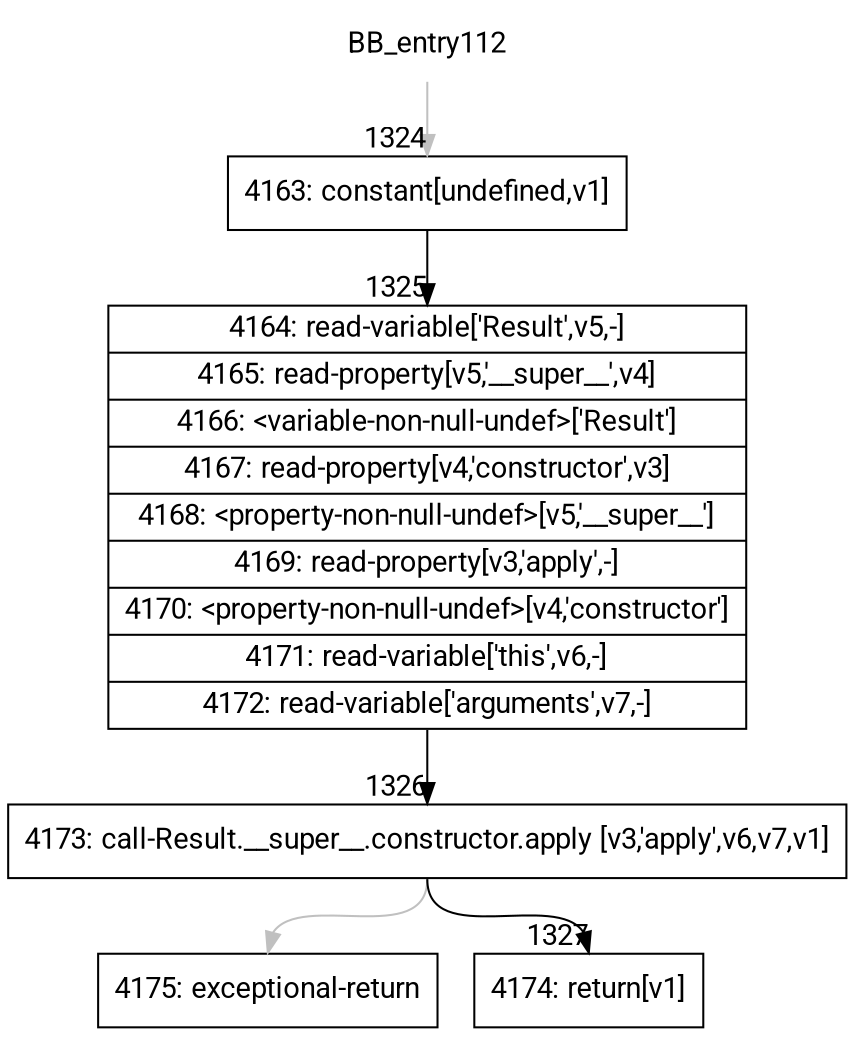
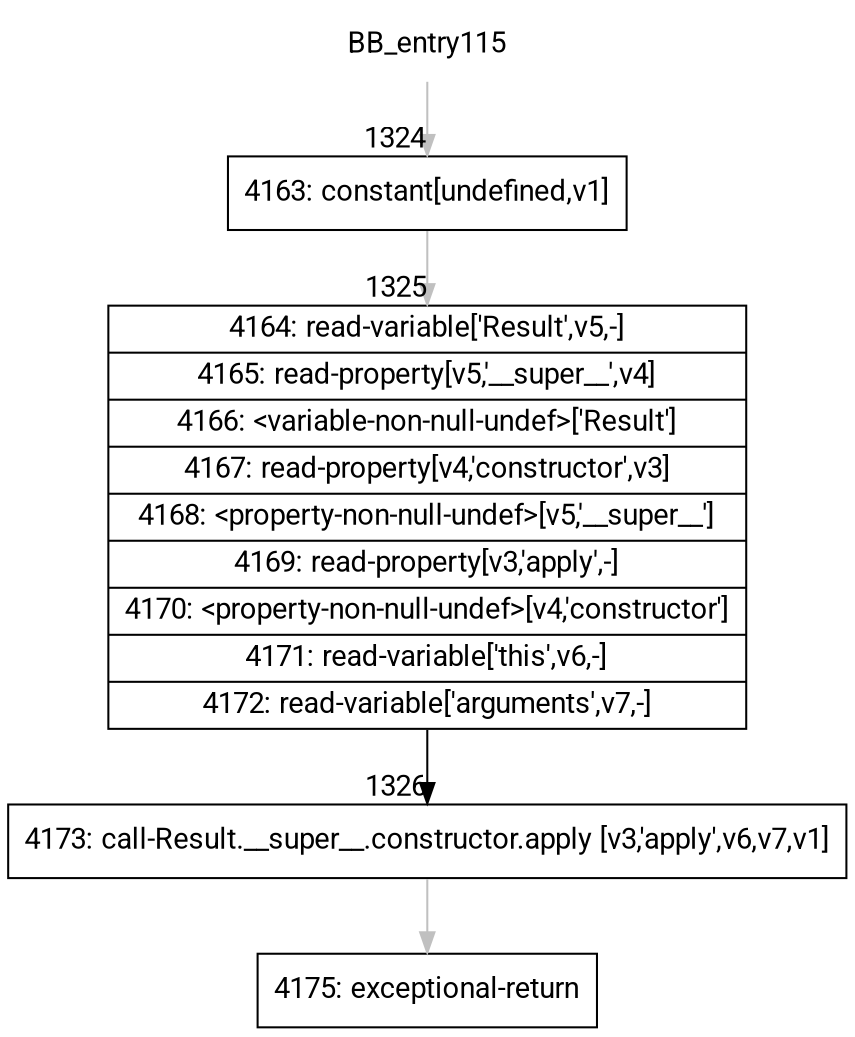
node "BB_entry112": label "BB_entry112" -> "BB_entry115"
edge "4163: constant[undefined,v1]" -> "4164: read-variable['Result',v5,-]": color black -> gray
node "4174: return[v1]": removed
